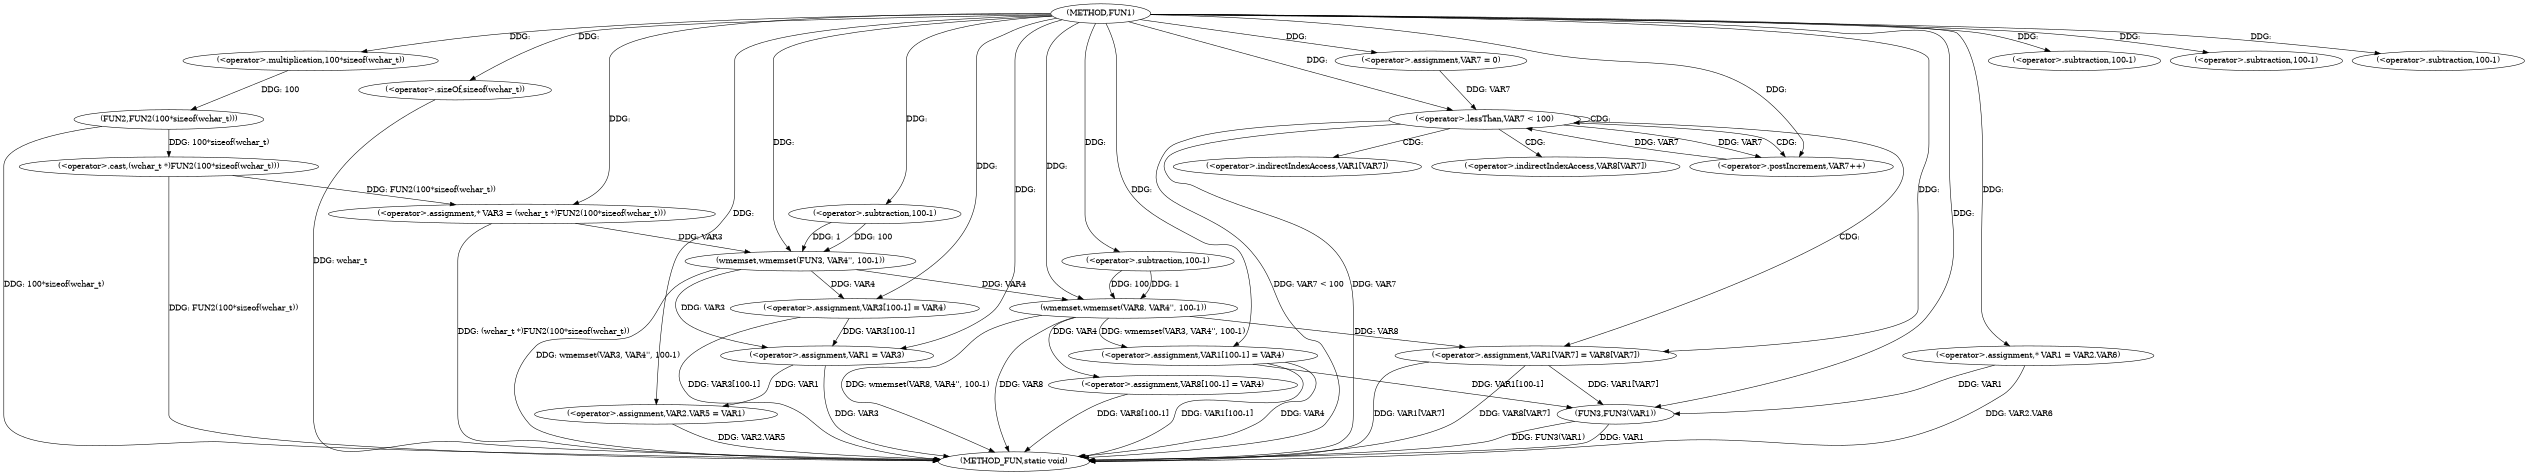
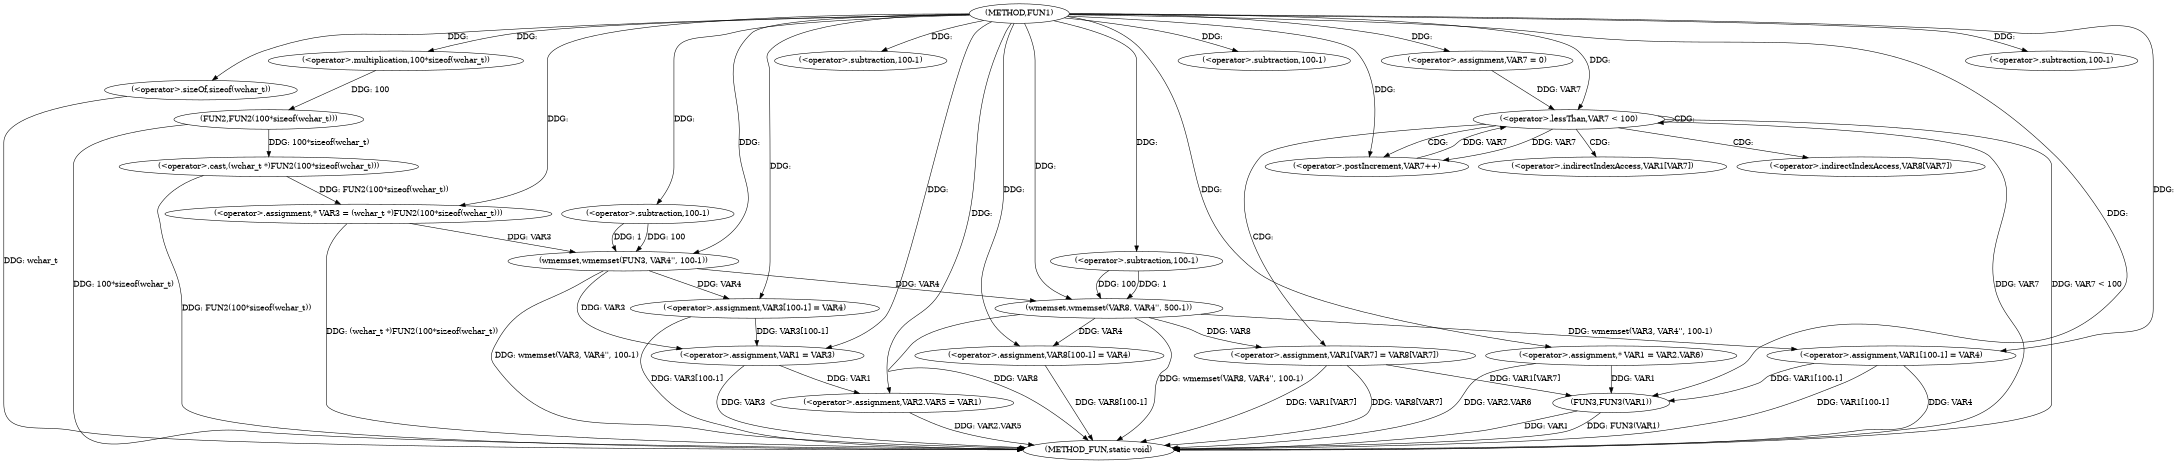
edge "(METHOD,FUN1)" -> "(<operator>.assignment,VAR1[VAR7] = VAR8[VAR7])": now "(METHOD,FUN1)" -> "(<operator>.assignment,VAR8[100-1] = VAR4)"
node "(wmemset,wmemset(VAR8, VAR4'', 100-1))": label "(wmemset,wmemset(VAR8, VAR4'', 100-1))" -> "(wmemset,wmemset(VAR8, VAR4'', 500-1))"
